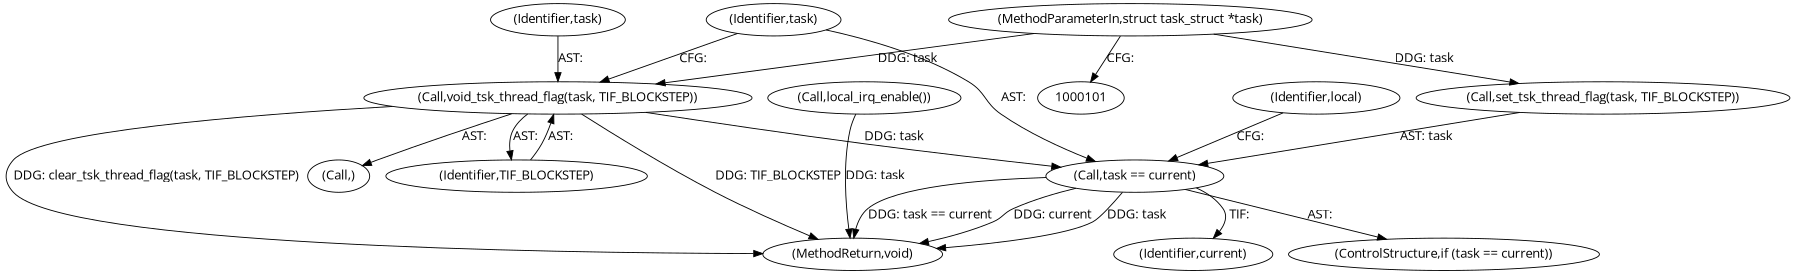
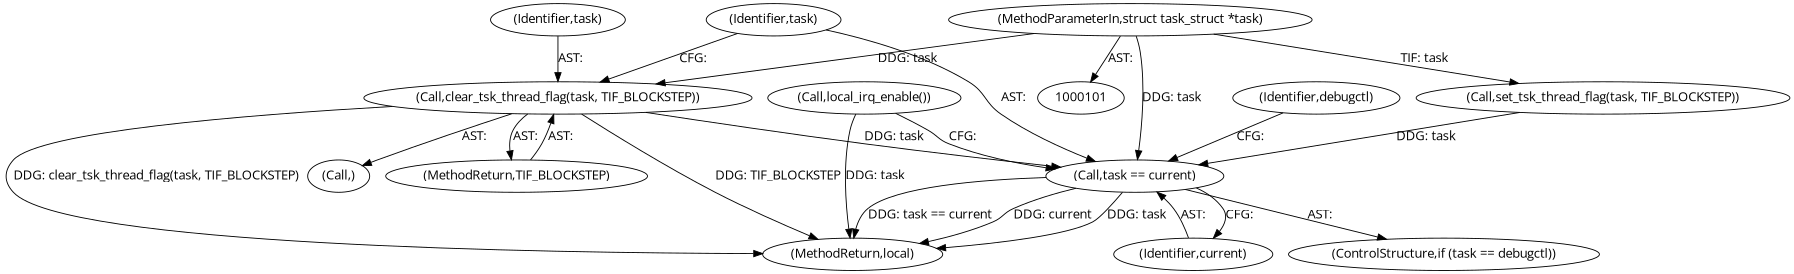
edge "(MethodParameterIn,struct task_struct *task)" -> "1000101": label "CFG: " -> "AST: "
edge "(MethodParameterIn,struct task_struct *task)" -> "(Call,set_tsk_thread_flag(task, TIF_BLOCKSTEP))": label "DDG: task" -> "TIF: task"
edge "(MethodParameterIn,struct task_struct *task)" -> "(Call,task == current)": added, label "DDG: task"
node "(Call,void_tsk_thread_flag(task, TIF_BLOCKSTEP))": label "(Call,void_tsk_thread_flag(task, TIF_BLOCKSTEP))" -> "(Call,clear_tsk_thread_flag(task, TIF_BLOCKSTEP))"
node "(Identifier,local)": label "(Identifier,local)" -> "(Identifier,debugctl)"
edge "(Call,set_tsk_thread_flag(task, TIF_BLOCKSTEP))" -> "(Call,task == current)": label "AST: task" -> "DDG: task"
edge "(Call,local_irq_enable())" -> "(Call,task == current)": added, label "CFG:"
node "(Identifier,TIF_BLOCKSTEP)": label "(Identifier,TIF_BLOCKSTEP)" -> "(MethodReturn,TIF_BLOCKSTEP)"
edge "(Call,task == current)" -> "(Identifier,current)": label "TIF: " -> "CFG: "
edge "(Identifier,current)" -> "(Call,task == current)": added, label "AST:"
node "(MethodReturn,void)": label "(MethodReturn,void)" -> "(MethodReturn,local)"
node "(ControlStructure,if (task == current))": label "(ControlStructure,if (task == current))" -> "(ControlStructure,if (task == debugctl))"
